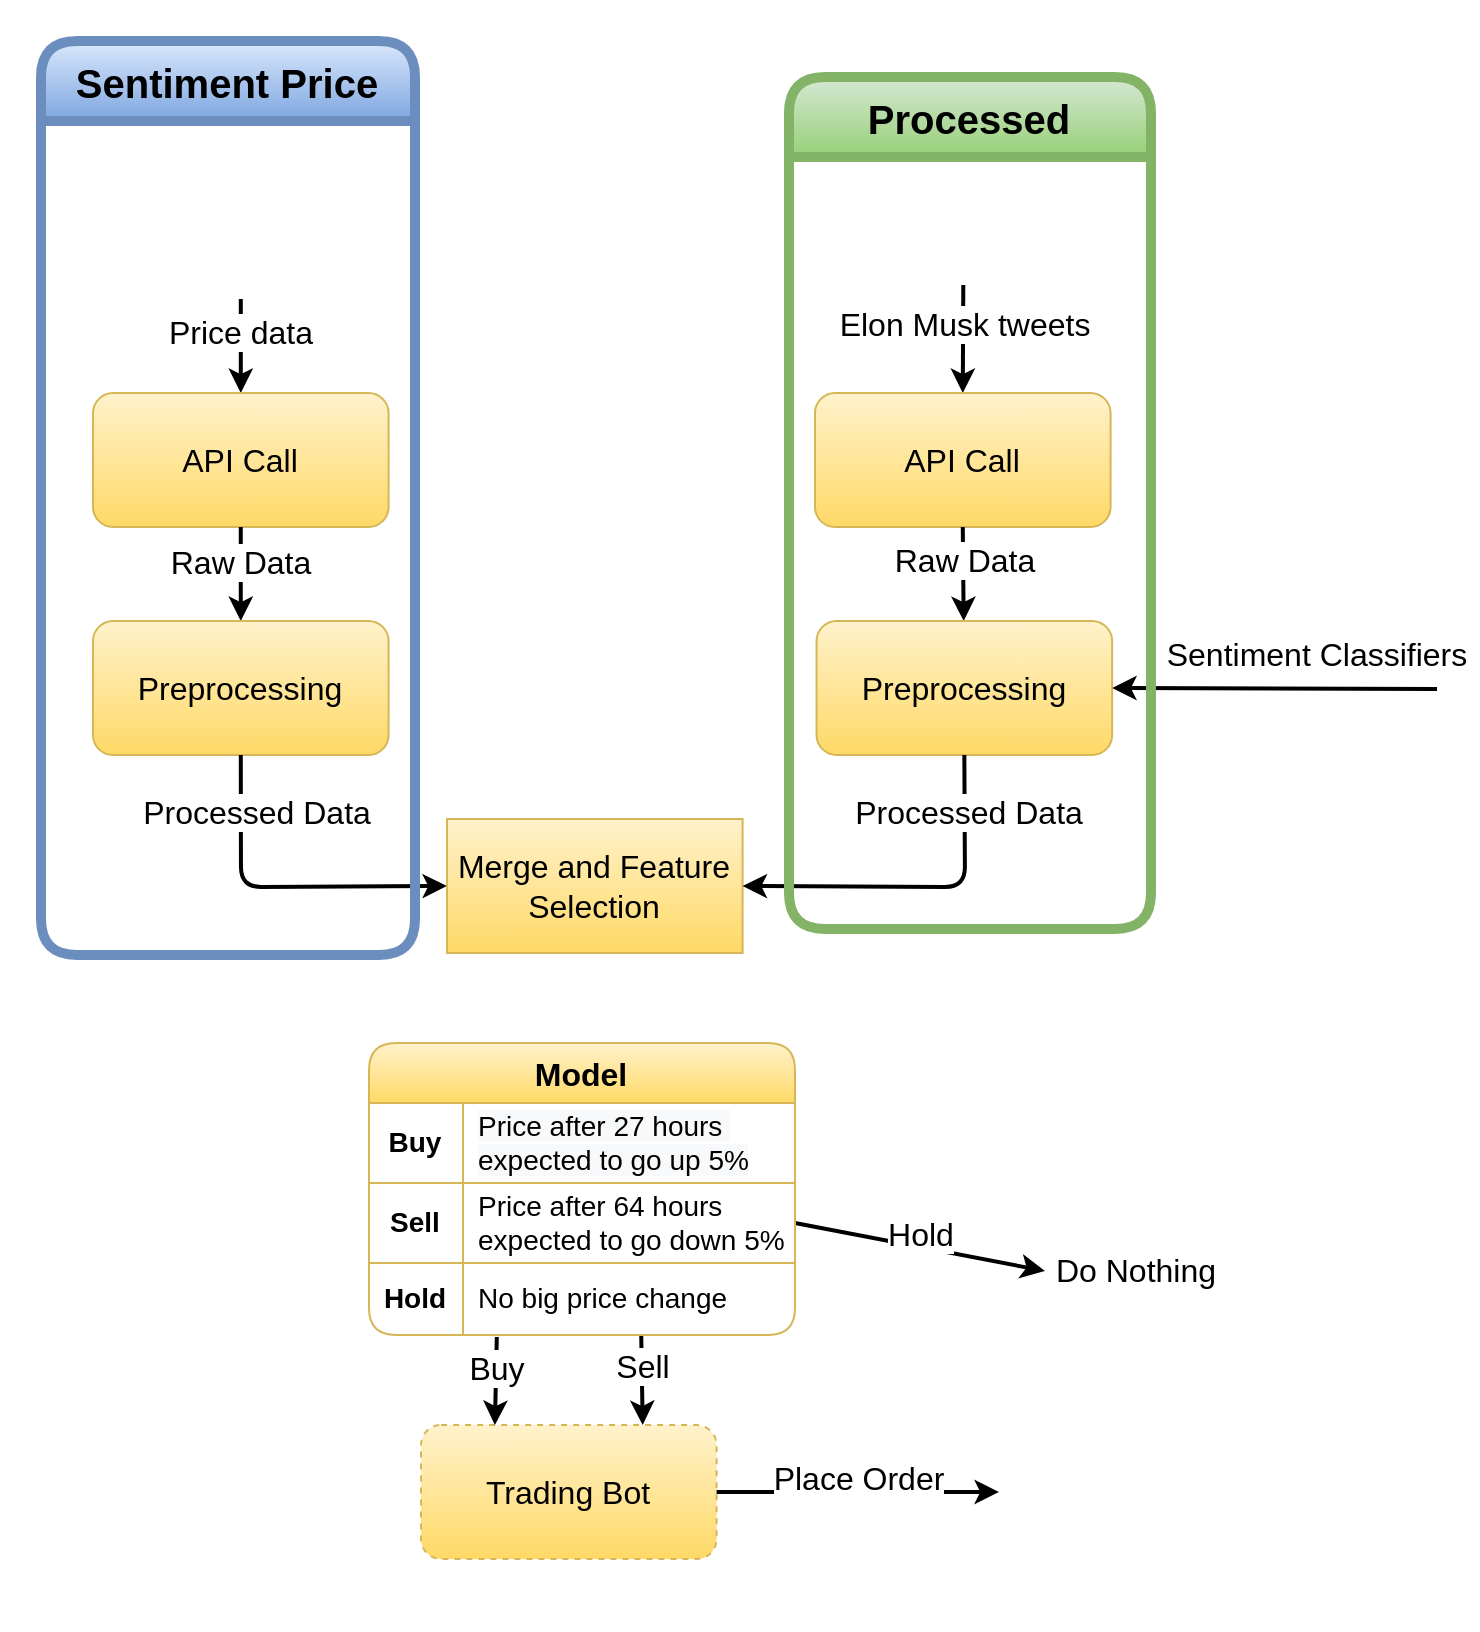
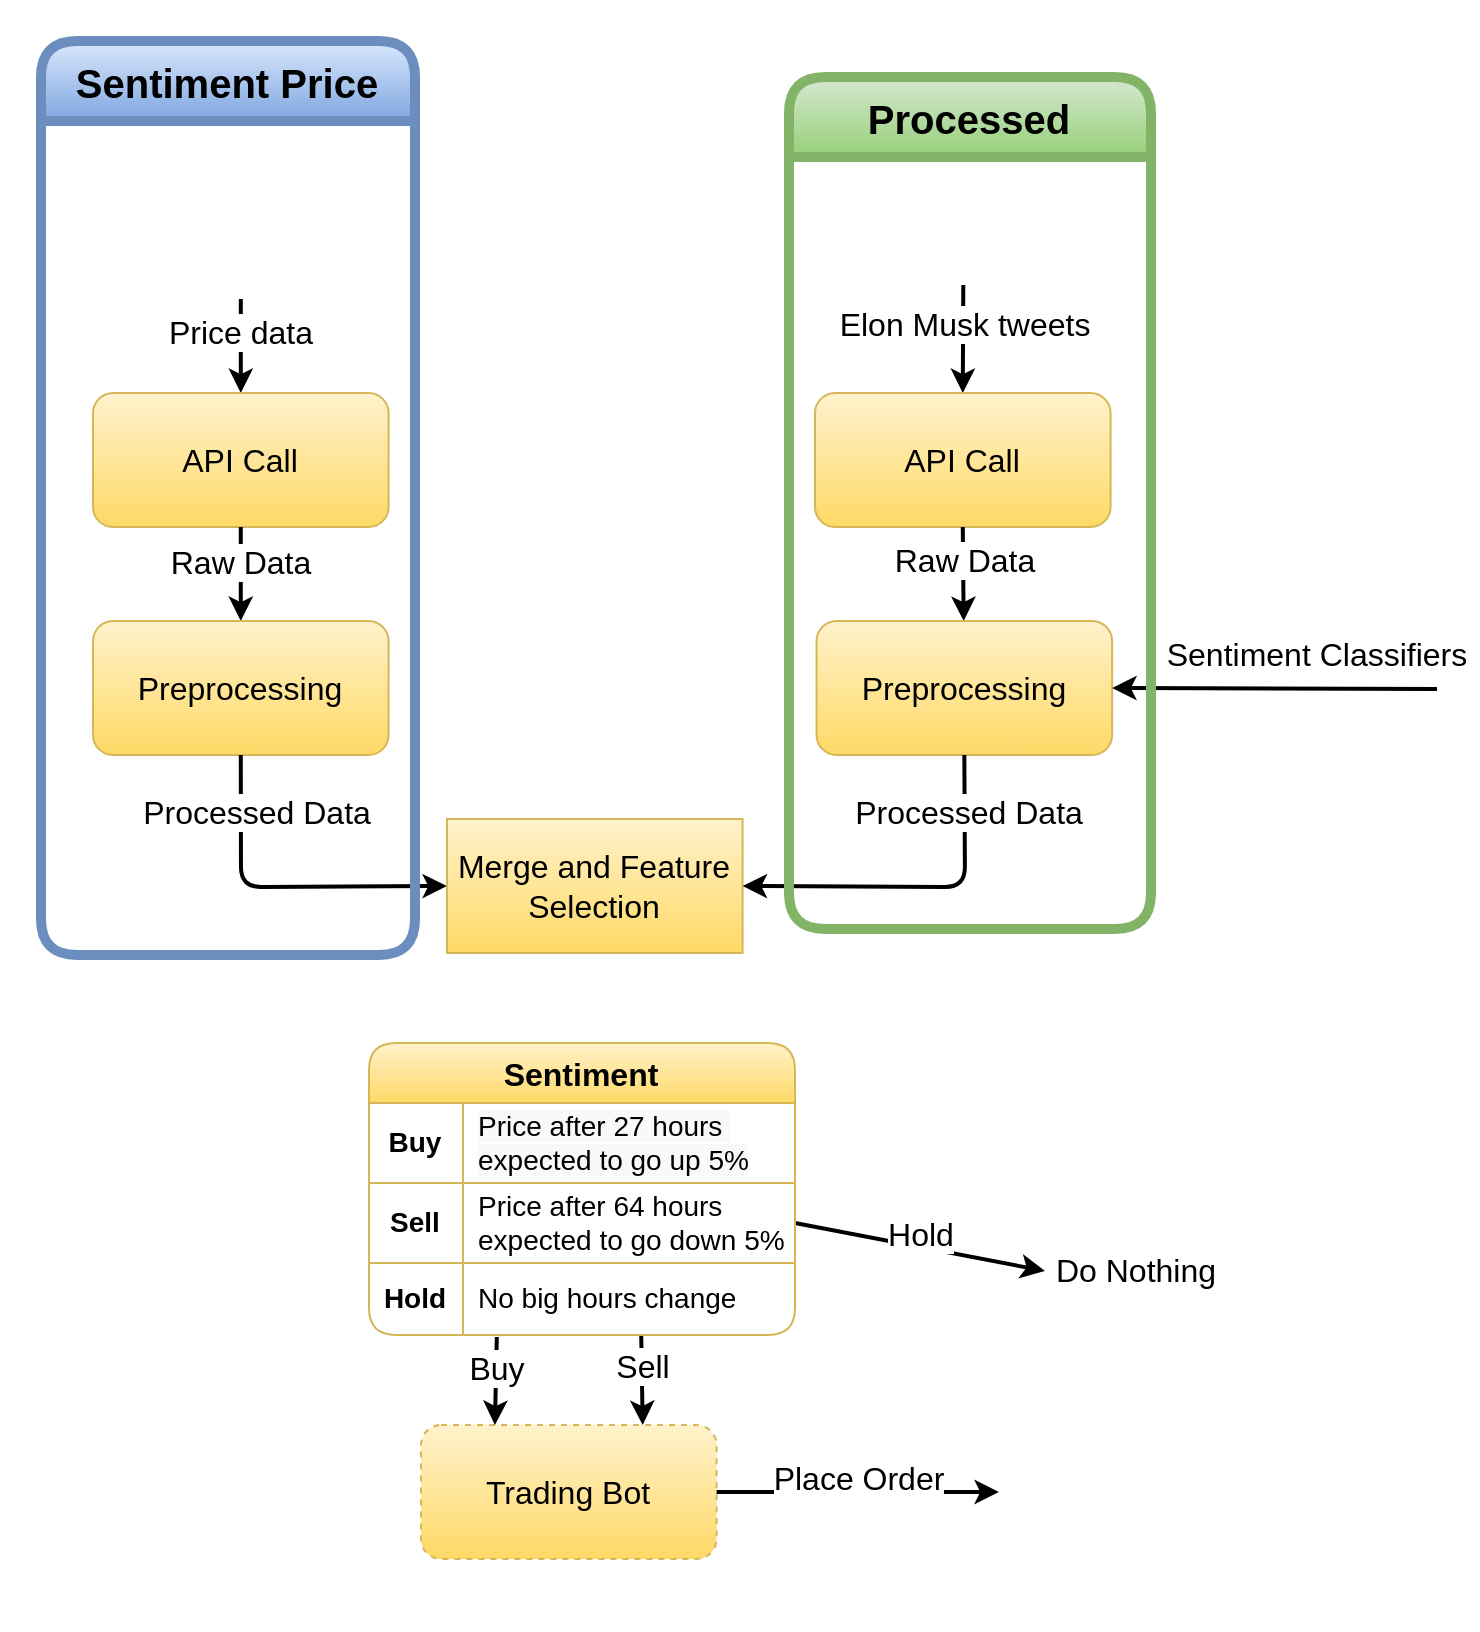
node "Model": label "Model" -> "Sentiment"
node "No big price change": label "No big price change" -> "No big hours change"
